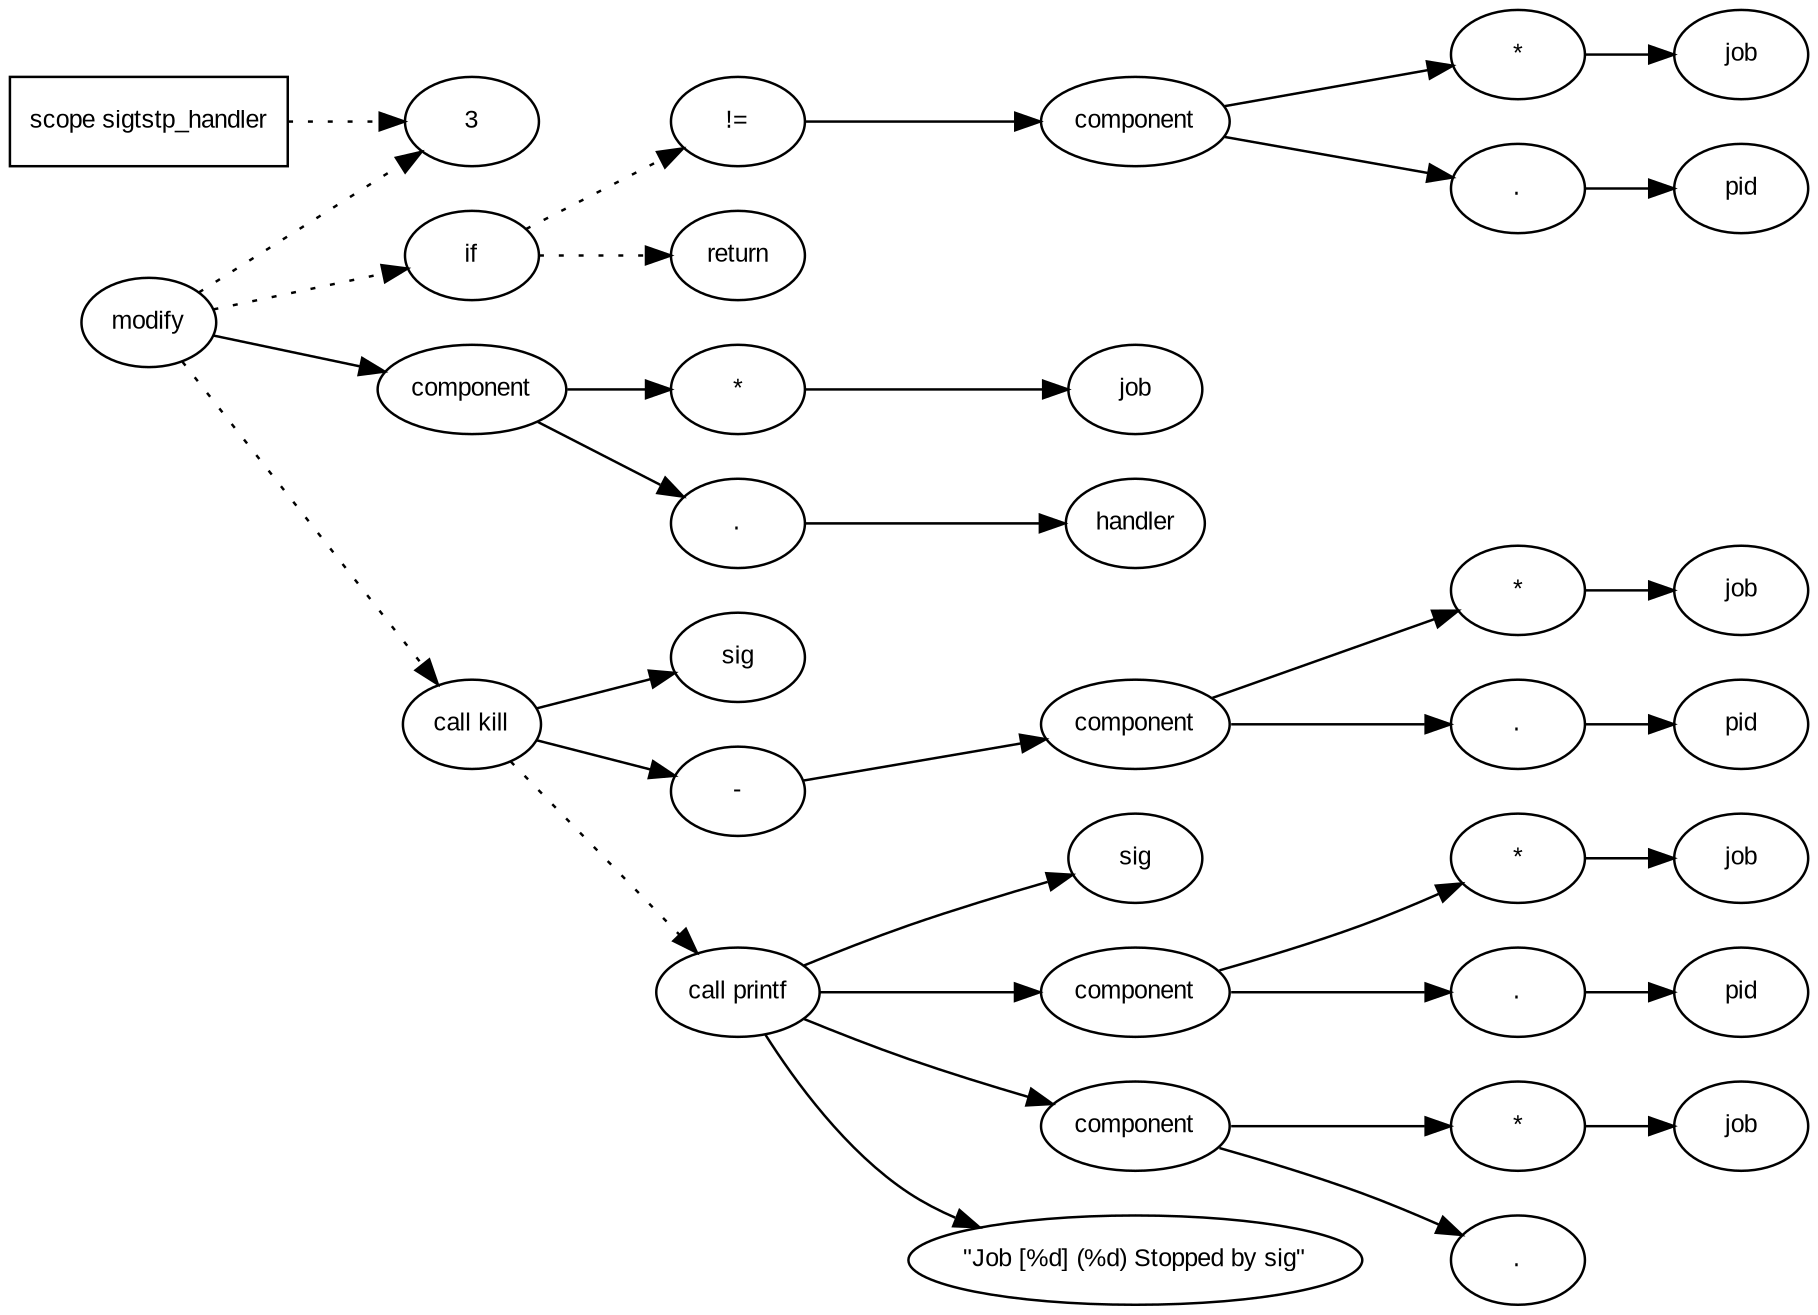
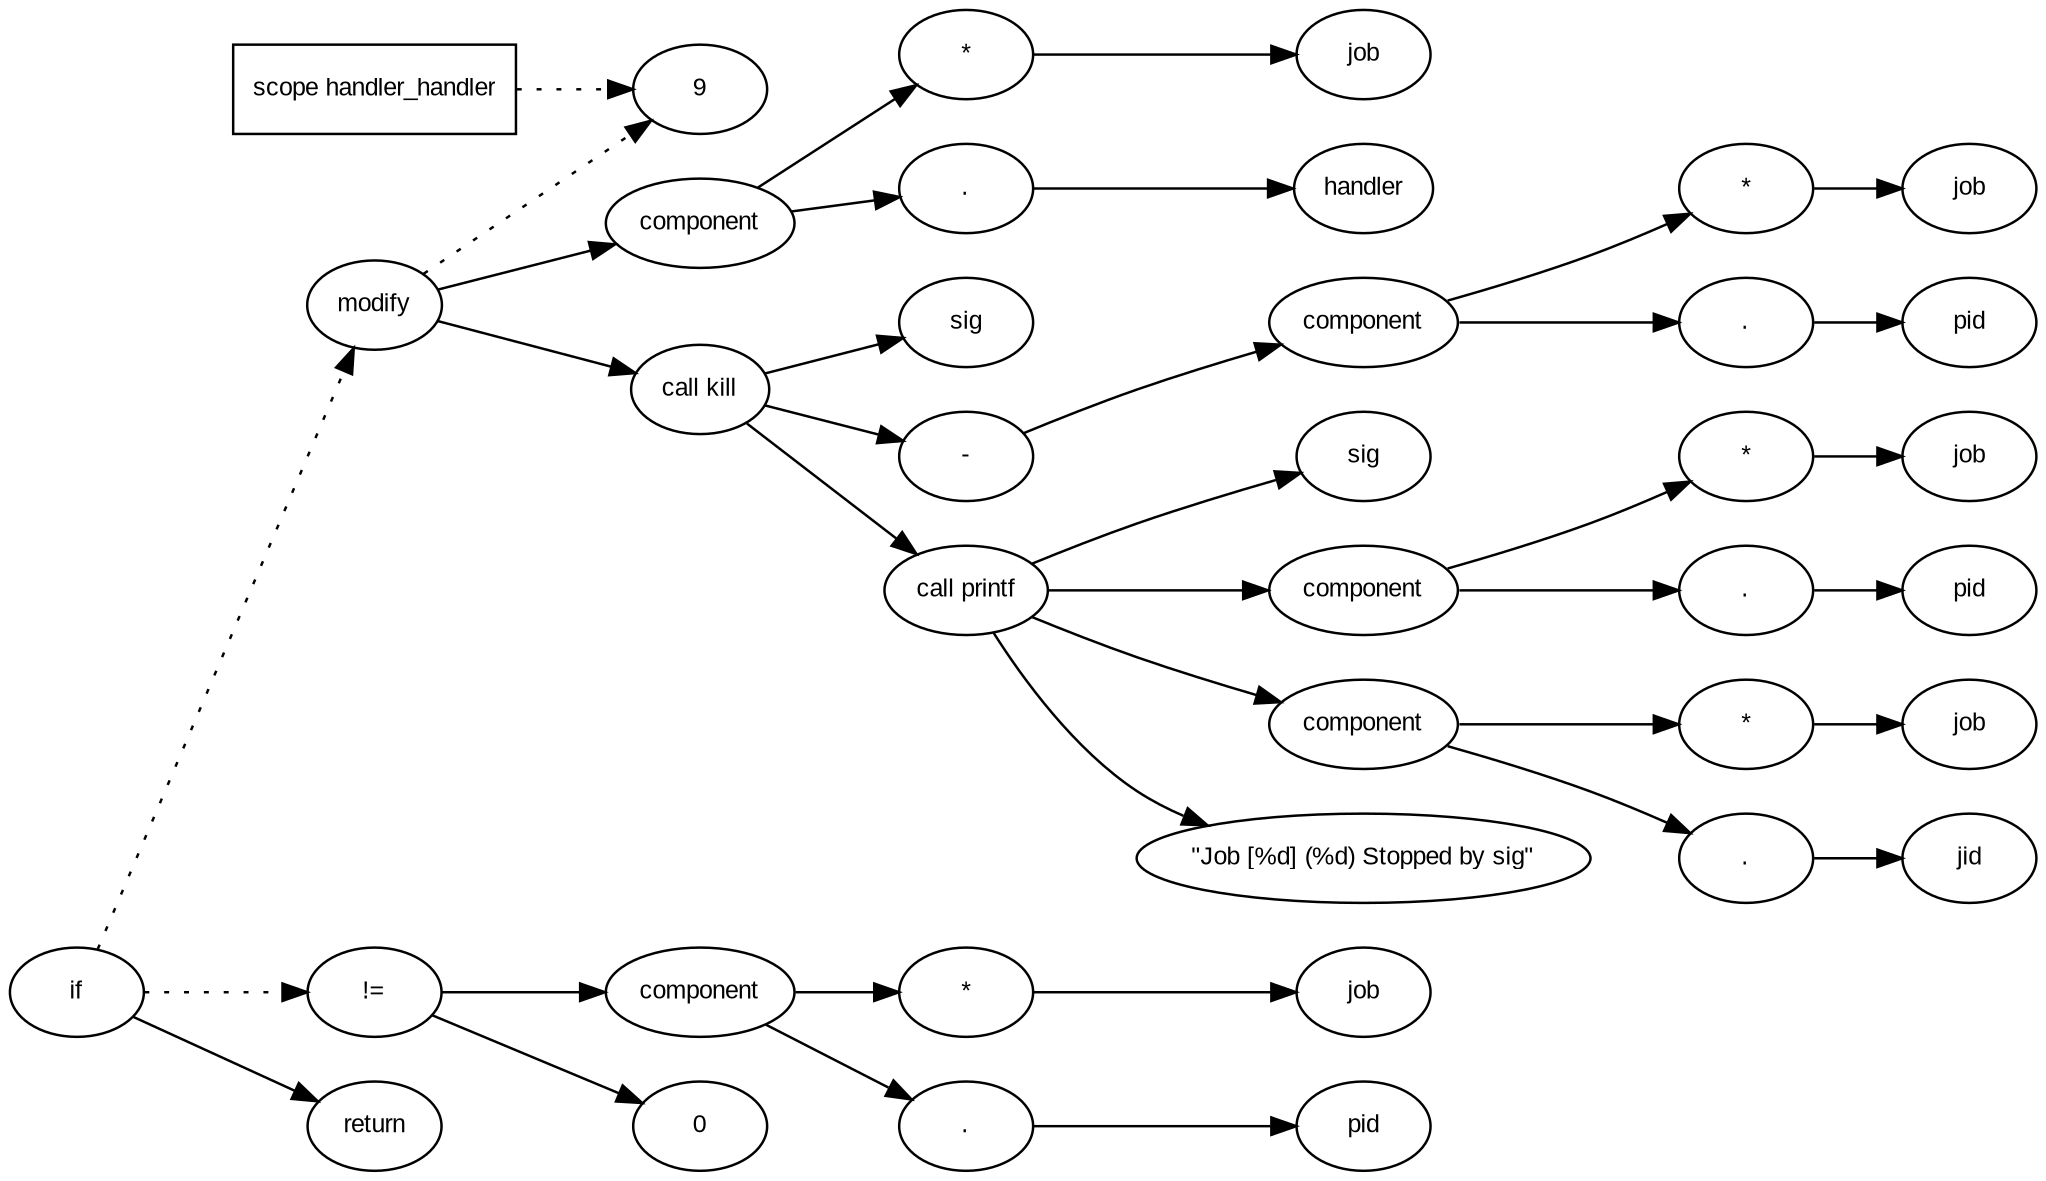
node "scope sigtstp_handler": label "scope sigtstp_handler" -> "scope handler_handler"
node "3": label "3" -> "9"
edge "if" -> "return": style dotted -> solid
edge "modify" -> "if": reversed
edge "modify" -> "call kill": style dotted -> solid
edge "call kill" -> "call printf": style dotted -> solid
node "jid": added
node "0": added
